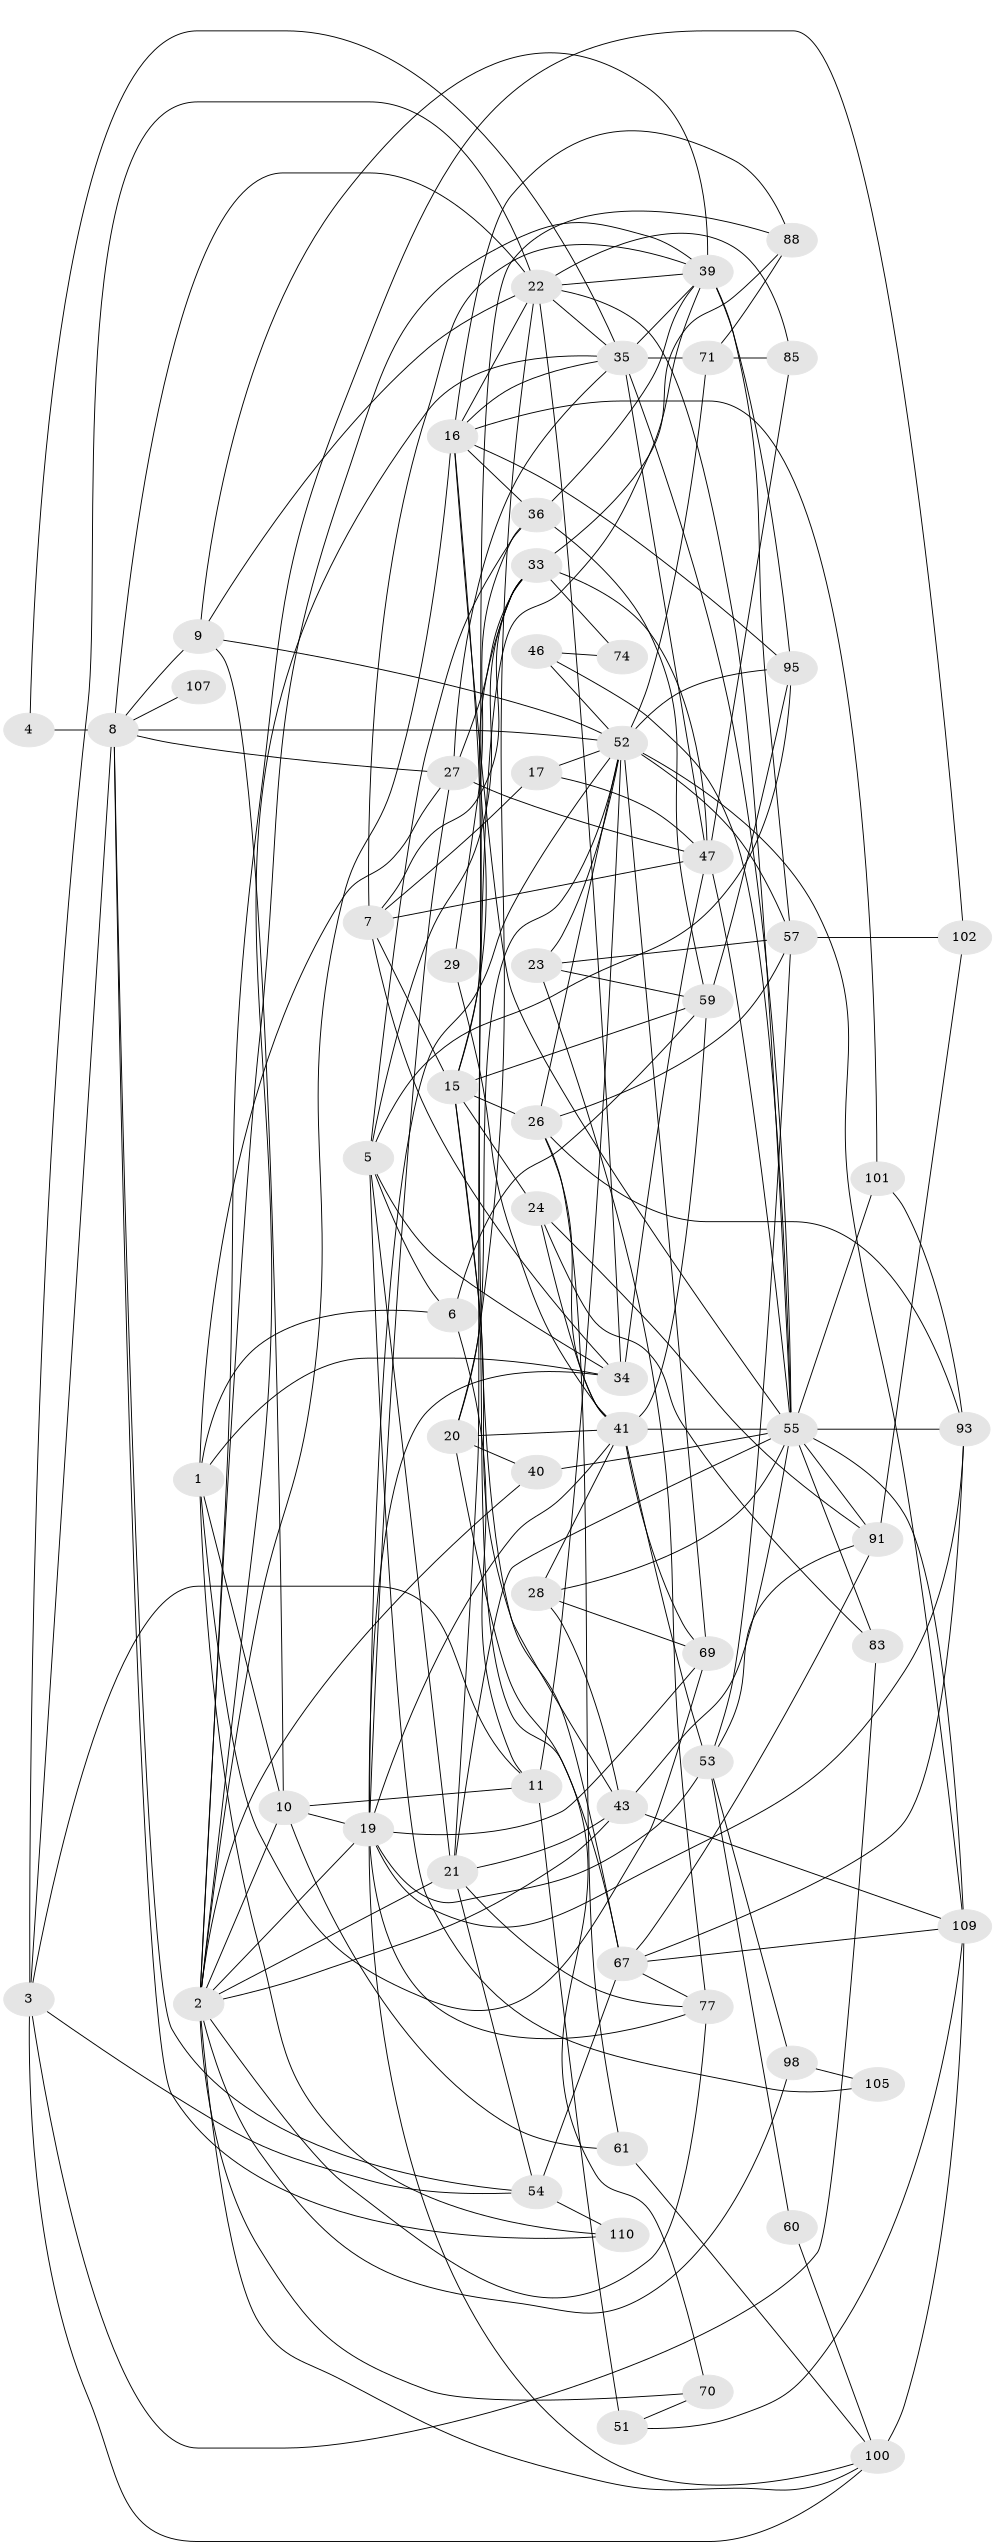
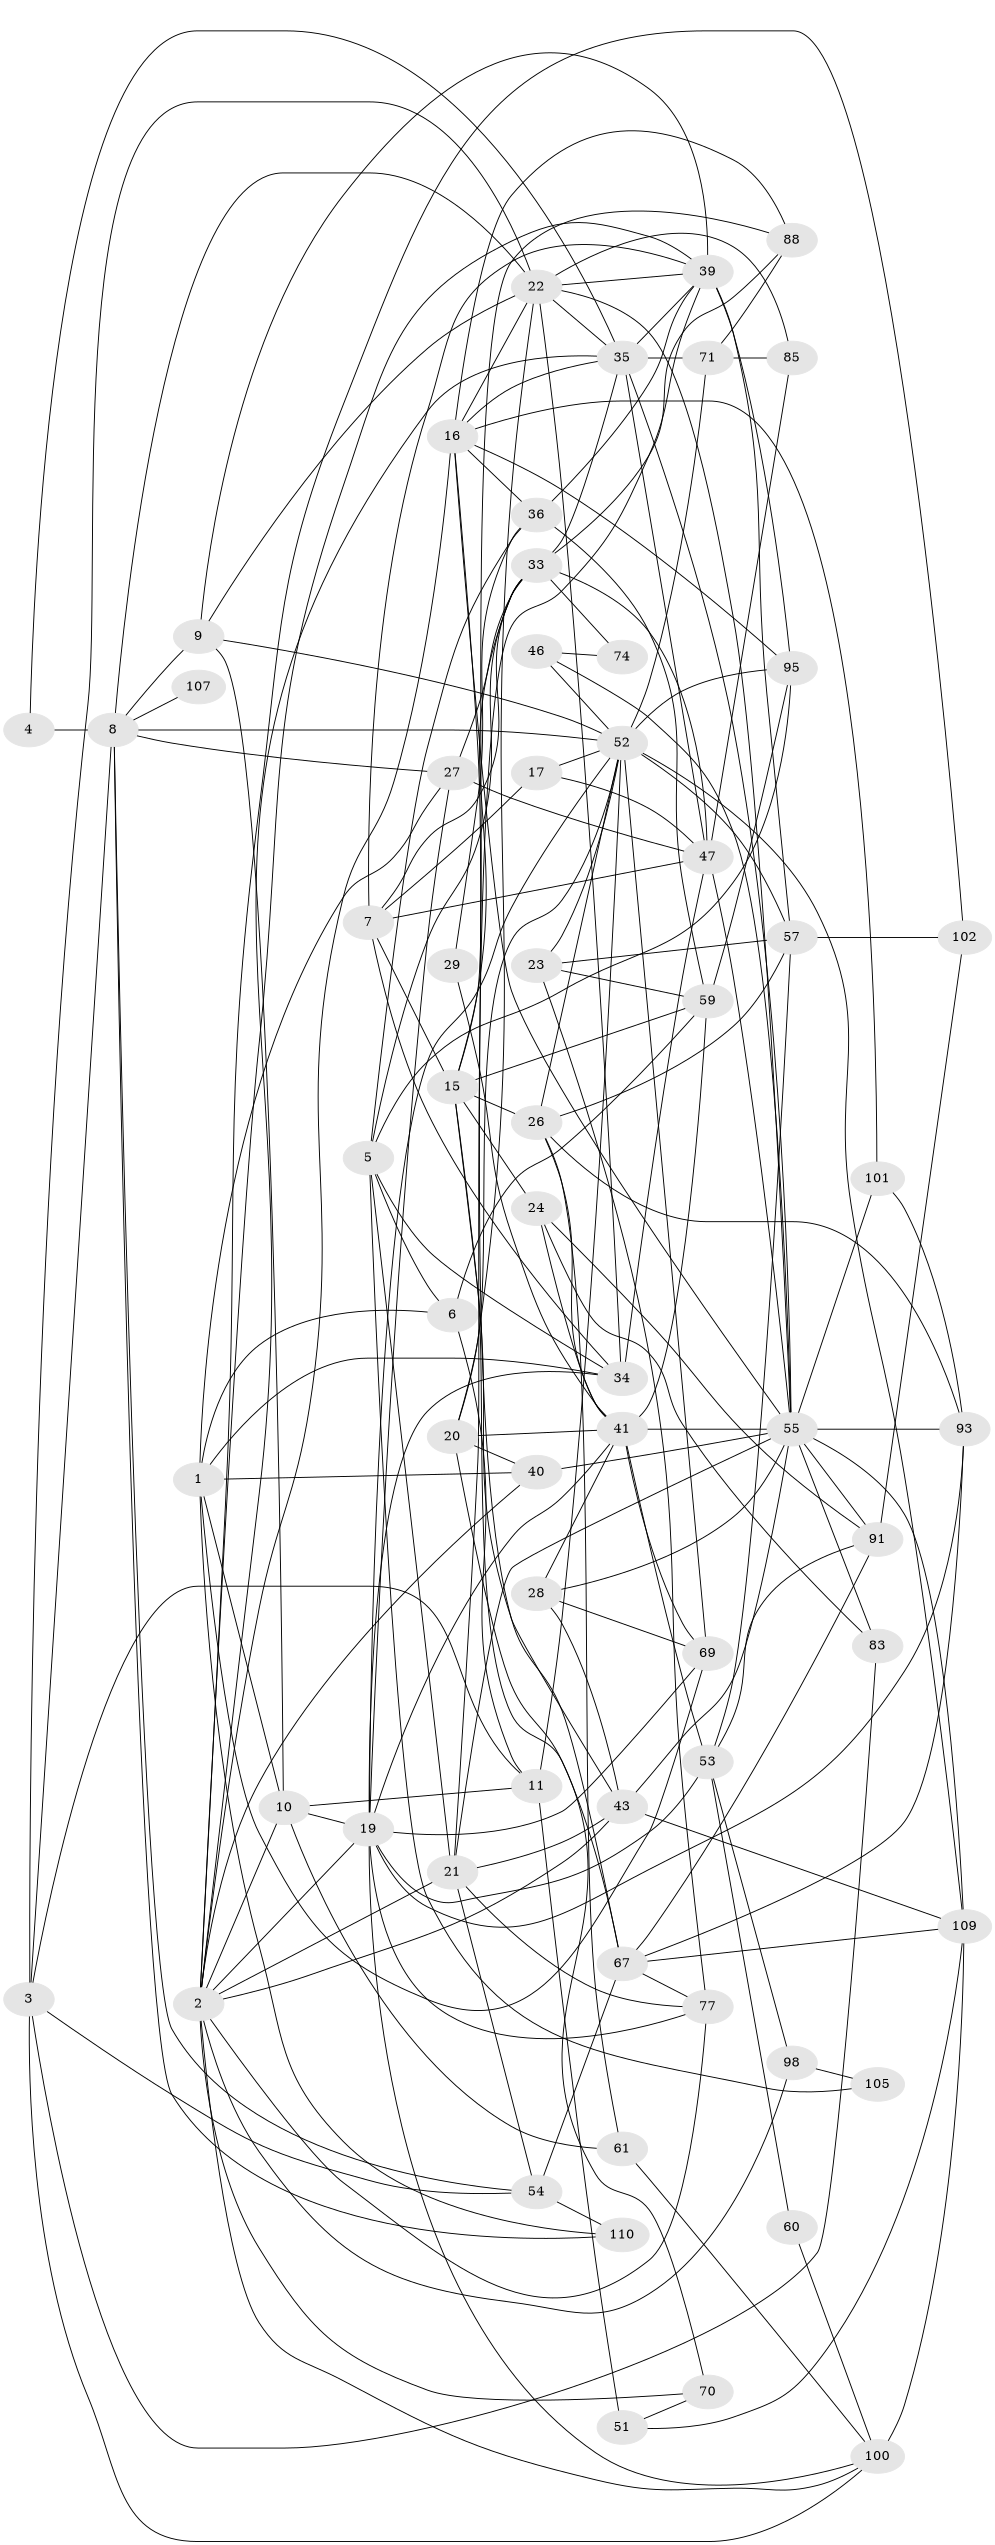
edge "35" -- "27": now "35" -- "33"
edge "40" -- "1": added
